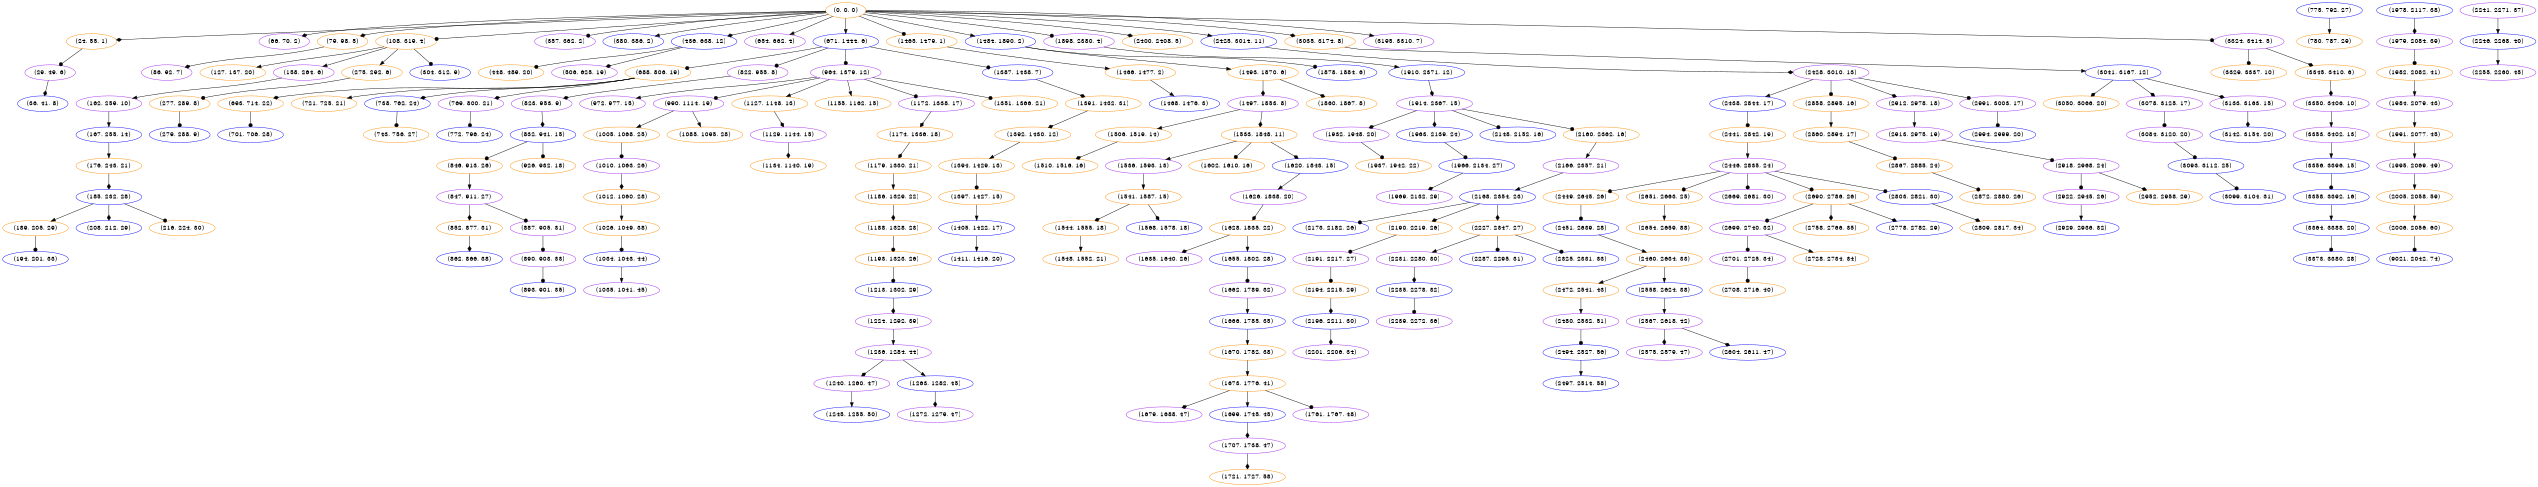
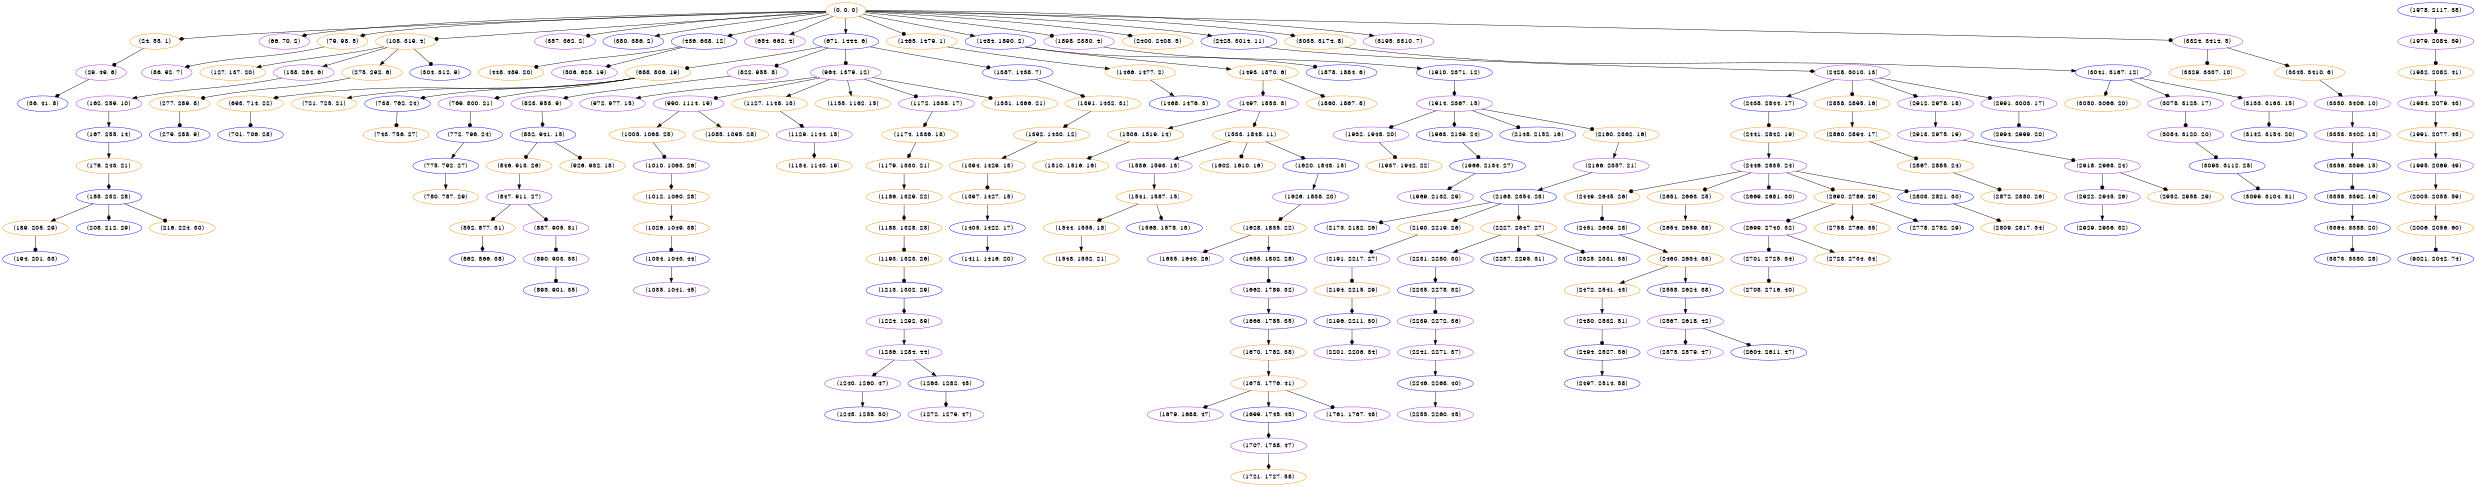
edge "(772, 796, 24)" -> "(775, 792, 27)": added
edge "(2239, 2272, 36)" -> "(2241, 2271, 37)": added
